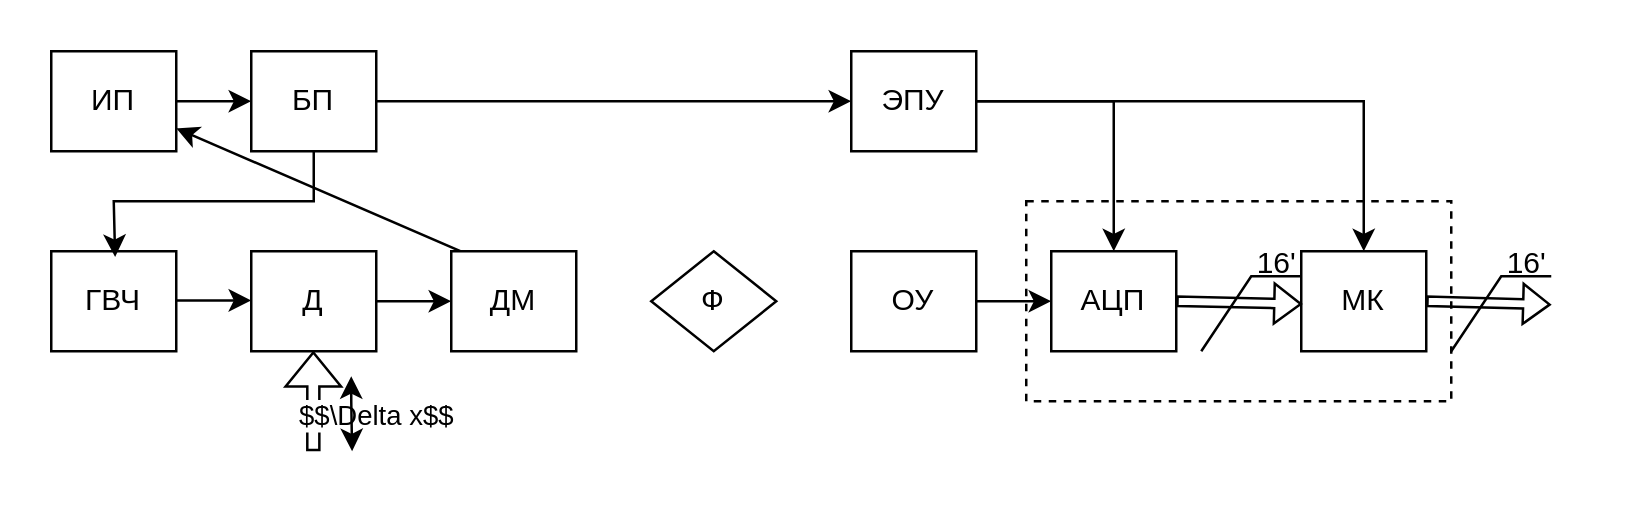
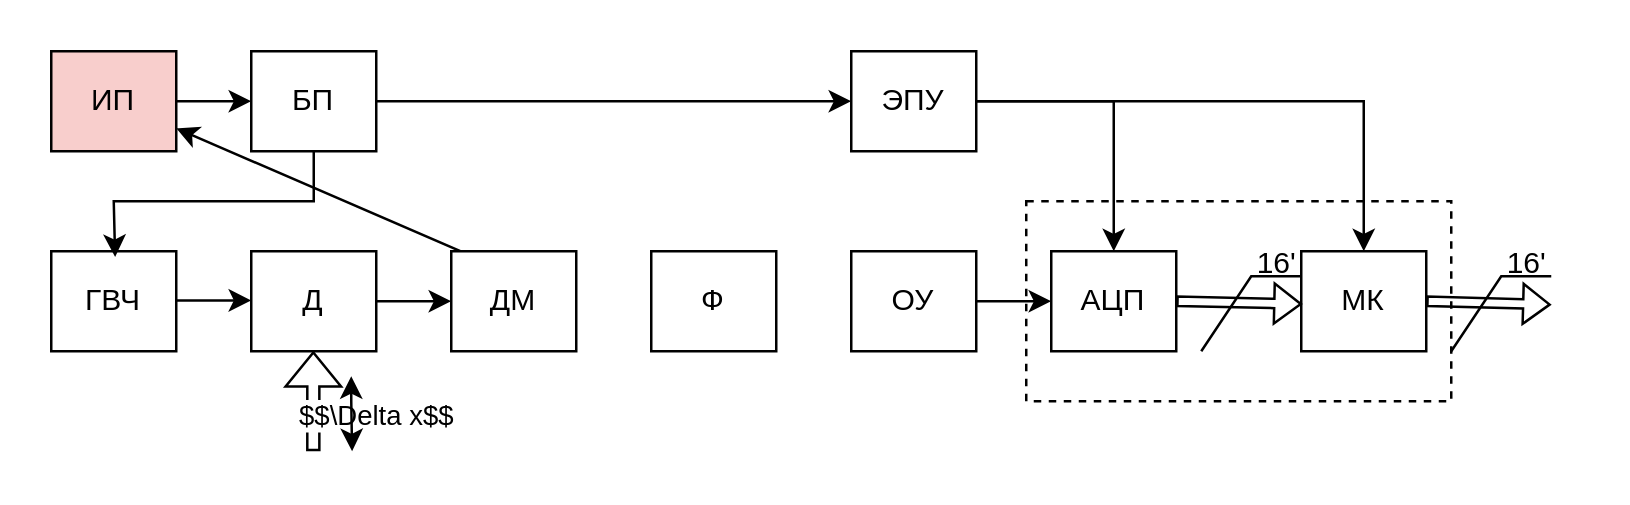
node "ИП": fillcolor #ffffff -> #f8cecc
node "Ф": shape diamond -> rectangle
